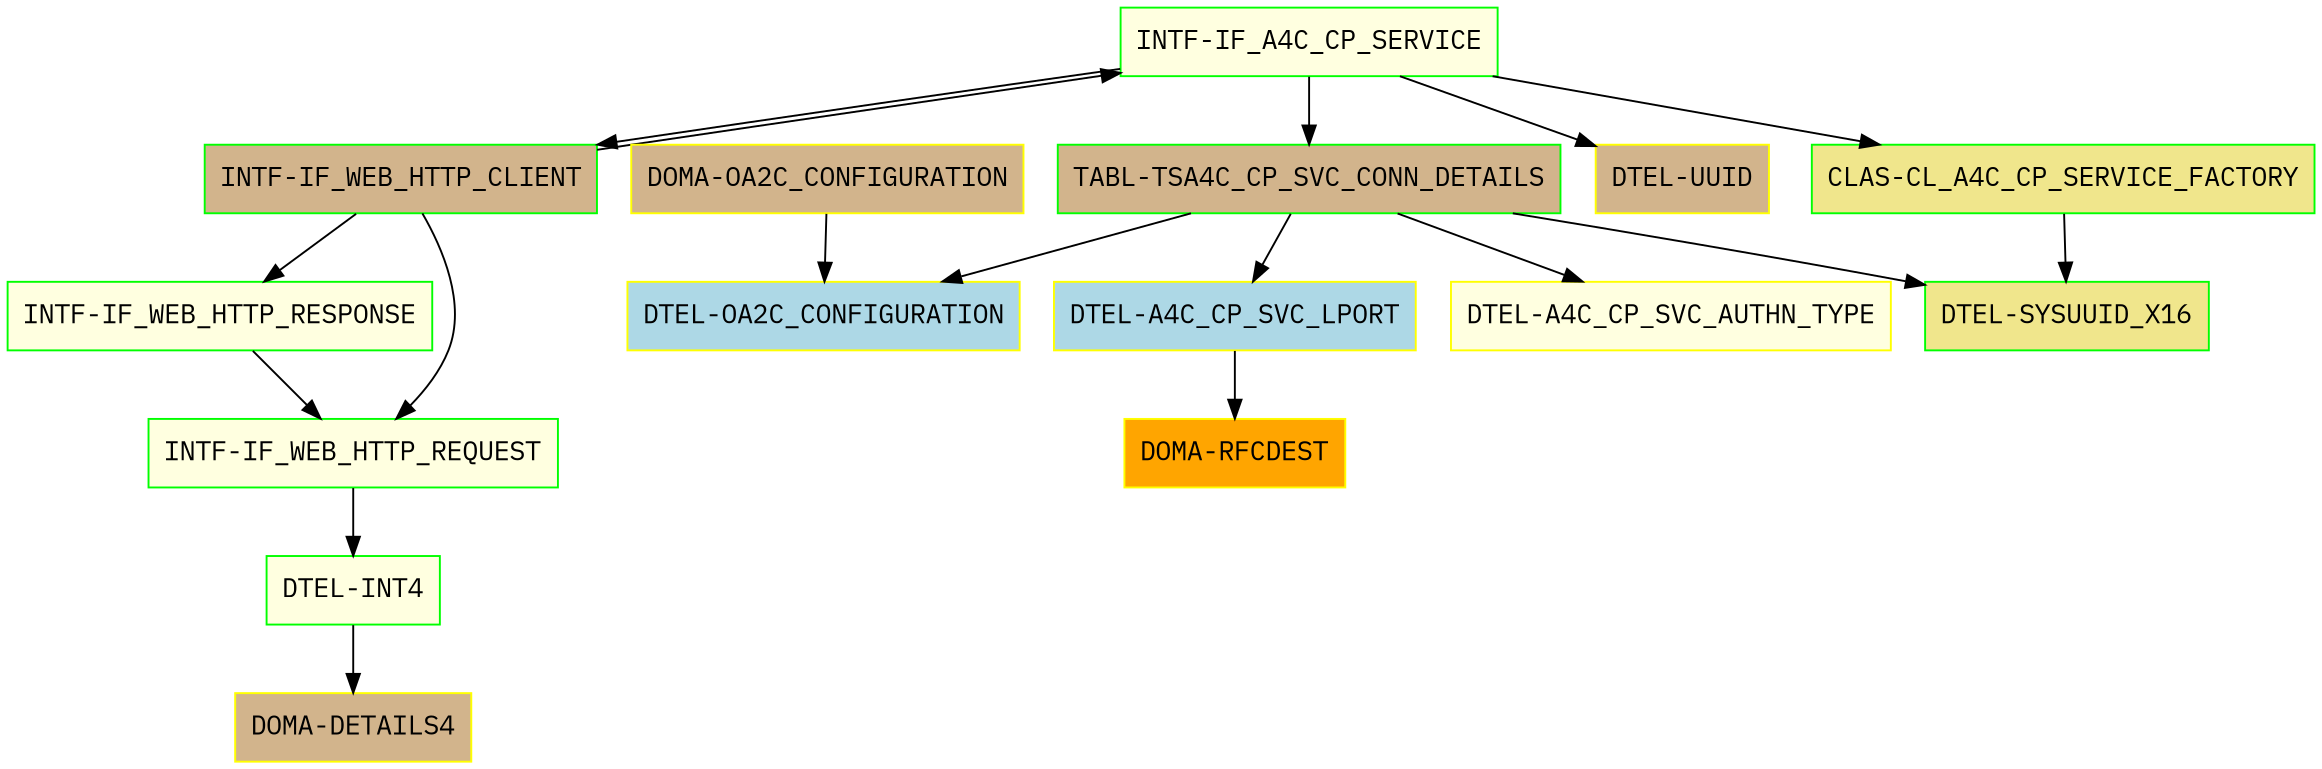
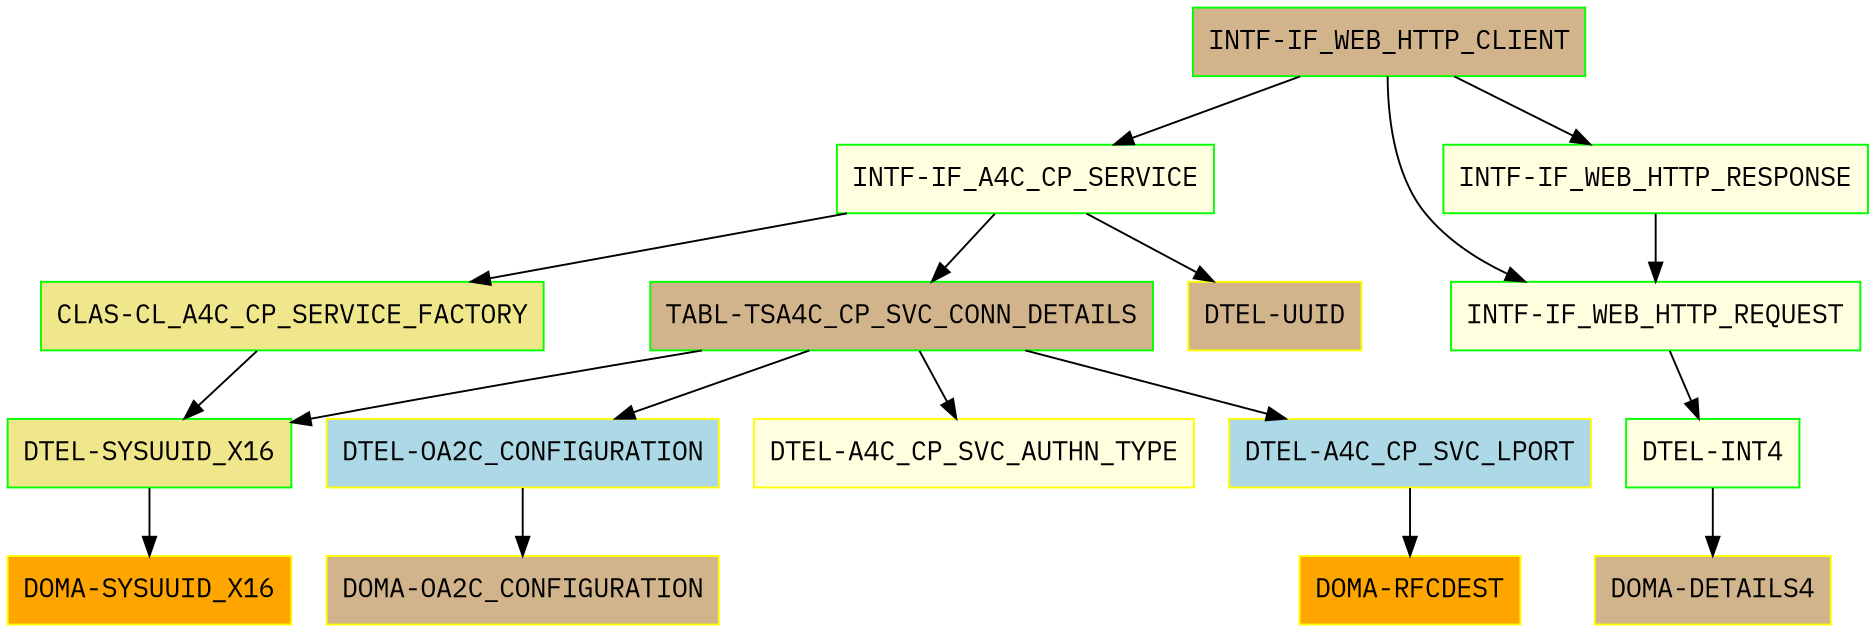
edge "INTF-IF_A4C_CP_SERVICE" -> "INTF-IF_WEB_HTTP_CLIENT": removed
edge "DOMA-OA2C_CONFIGURATION" -> "DTEL-OA2C_CONFIGURATION": reversed
node "DOMA-SYSUUID_X16": added
